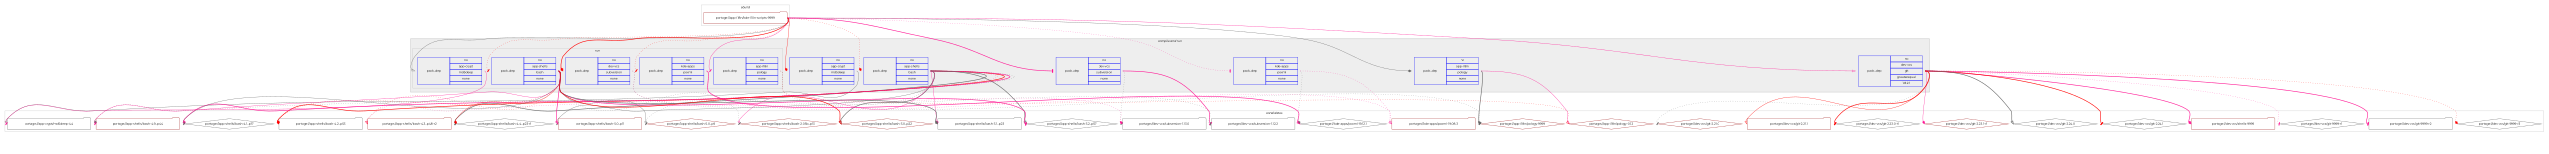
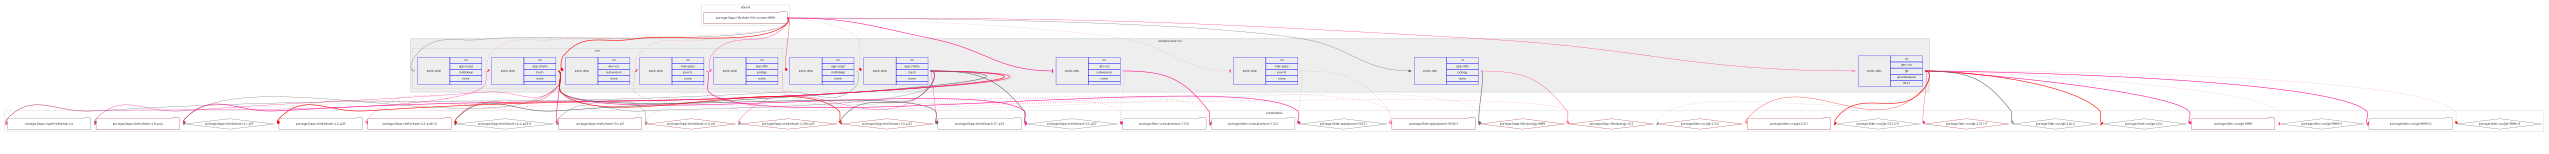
node "portage://dev-vcs/git-2.24.1": label "portage://dev-vcs/git-2.24.1" -> "portage://kde-vcs/git-2.24.1"
node "portage://dev-vcs/shells-9999": label "portage://dev-vcs/shells-9999" -> "portage://dev-vcs/git-9999"
